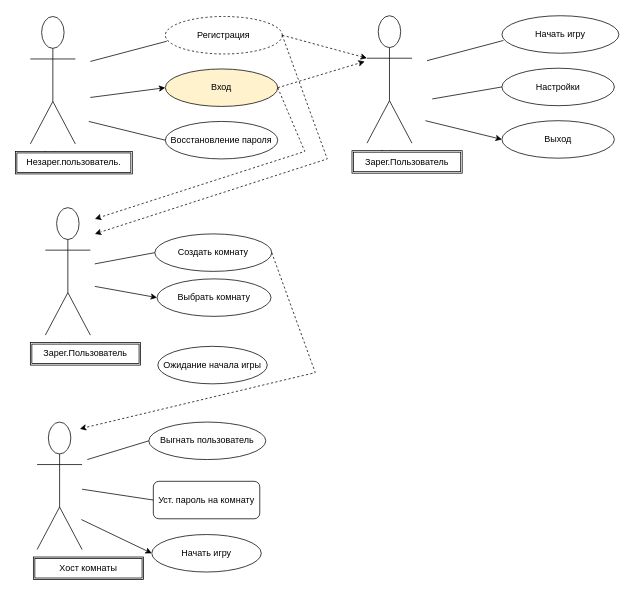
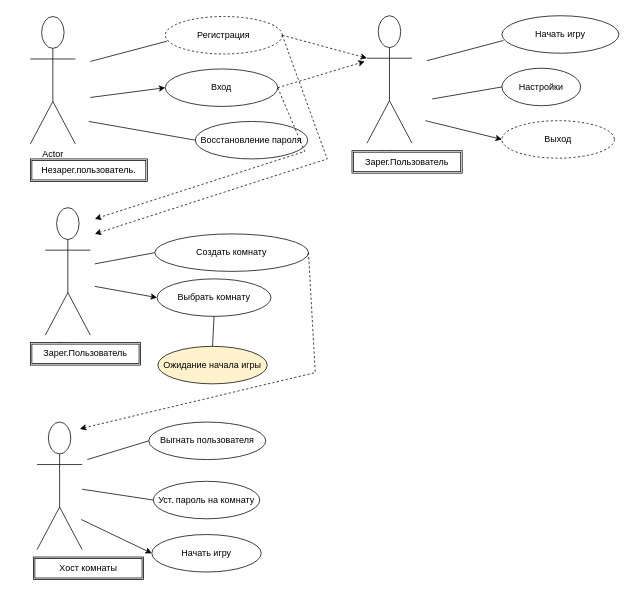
node "Вход": fillcolor #fff2cc -> #ffffff
node "Настройки": size 113x38 -> 79x38
node "Выход": style solid -> dashed
node "Восстановление пароля": moved (222, 140) -> (252, 140)
node "Незарег.пользователь.": moved (74, 162) -> (89, 170)
node "Создать комнату": size 117x38 -> 154x38
edge "Выбрать комнату" -- "Ожидание начала игры": added
node "Ожидание начала игры": fillcolor #ffffff -> #fff2cc
node "Выгнать пользователь": label "Выгнать пользователь" -> "Выгнать пользователя"
node "Уст. пароль на комнату": shape rounded rectangle -> ellipse
